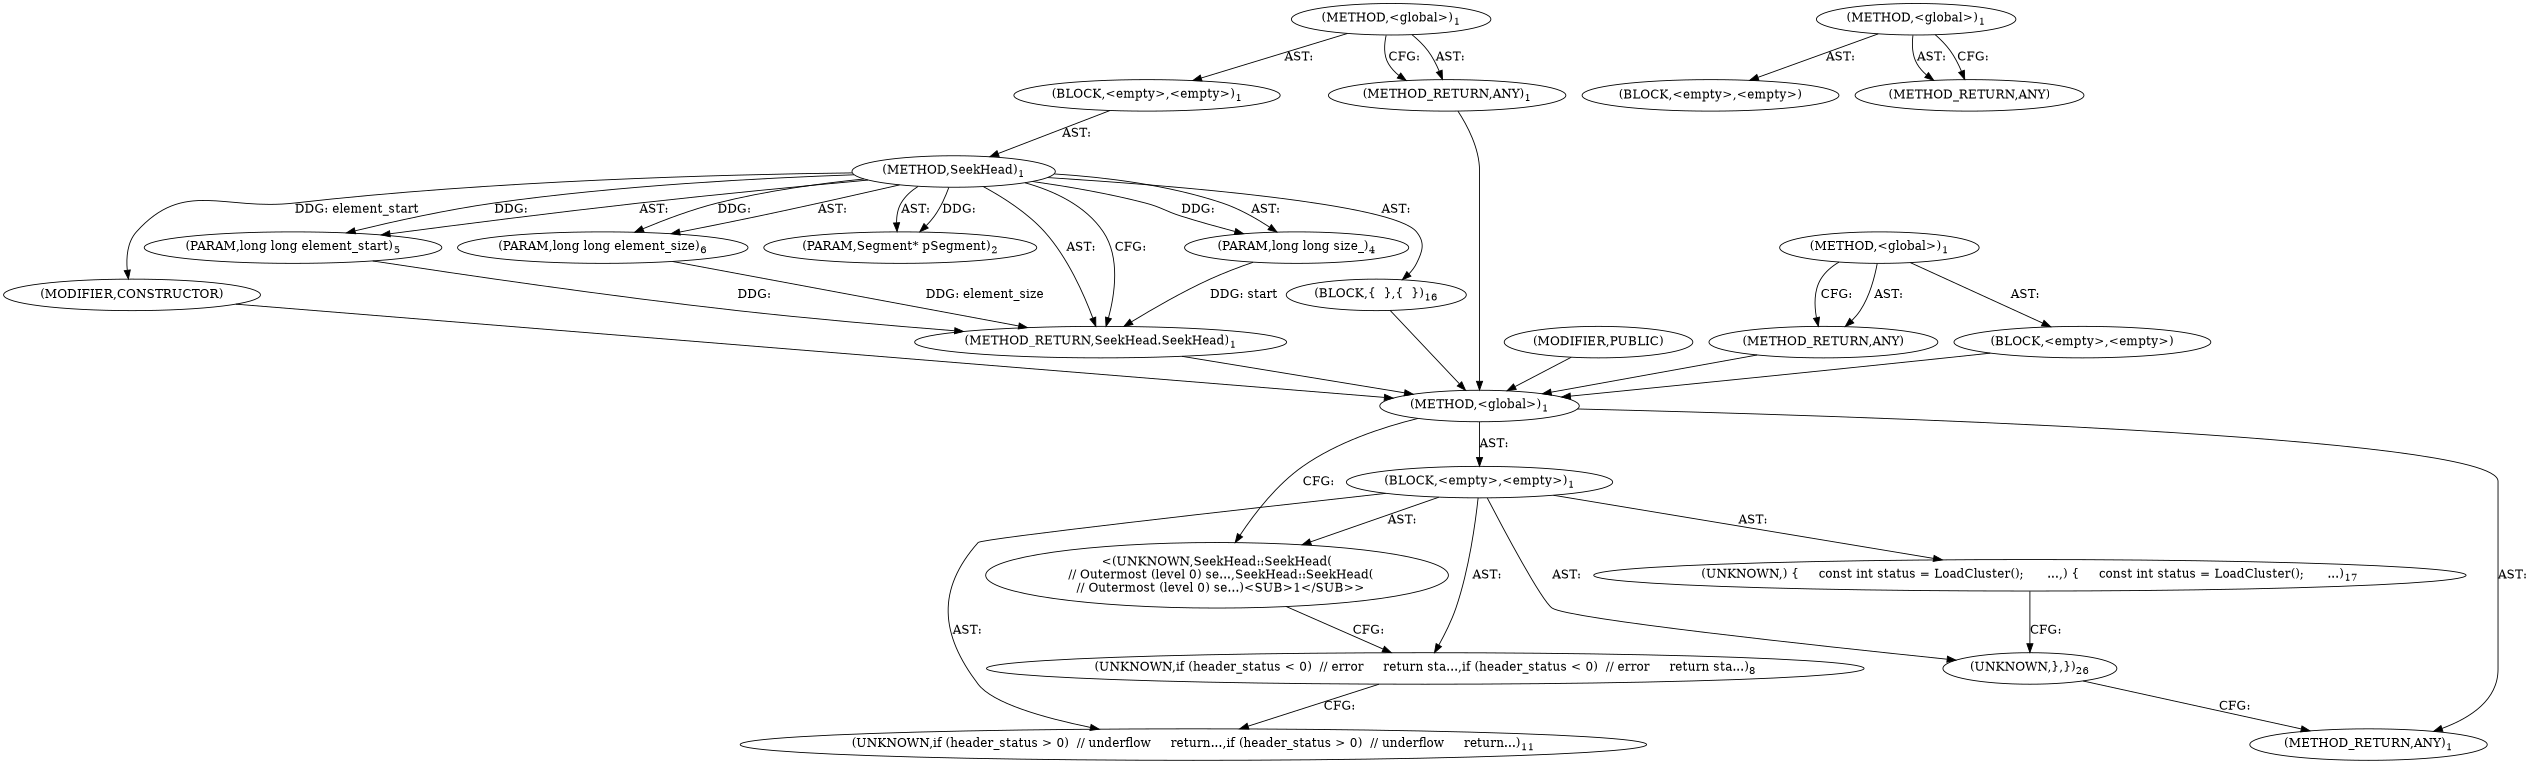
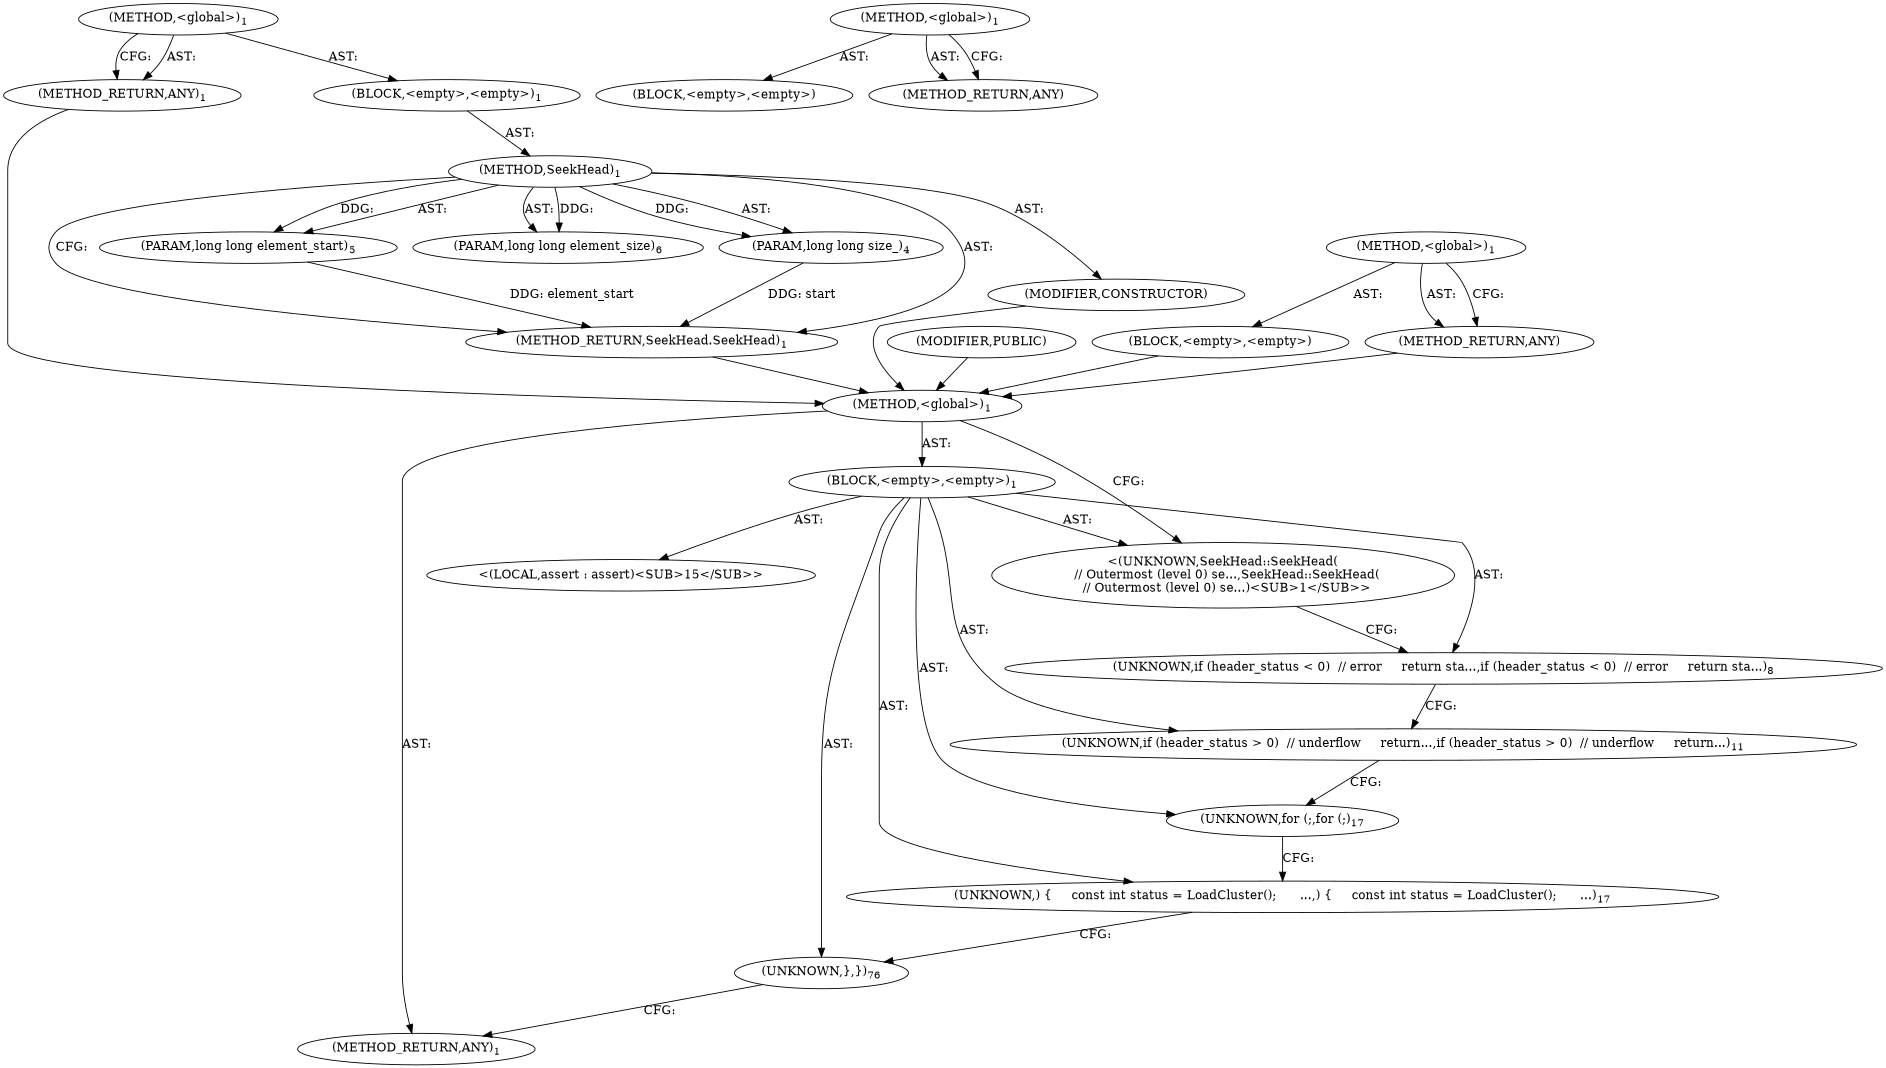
edge "(METHOD,SeekHead)" -> "(MODIFIER,CONSTRUCTOR)": label "DDG: element_start" -> "AST: "
node "(PARAM,Segment* pSegment)": removed
edge "(PARAM,long long element_size)" -> "(METHOD_RETURN,SeekHead.SeekHead)": removed, label "DDG: element_size"
edge "(PARAM,long long element_start)" -> "(METHOD_RETURN,SeekHead.SeekHead)": label "DDG: " -> "DDG: element_start"
node "(BLOCK,{  },{  })": removed
node "<(LOCAL,assert : assert)<SUB>15</SUB>>": added
node "(UNKNOWN,},})": text "26" -> "76"
node "(UNKNOWN,for (;,for (;)": added
